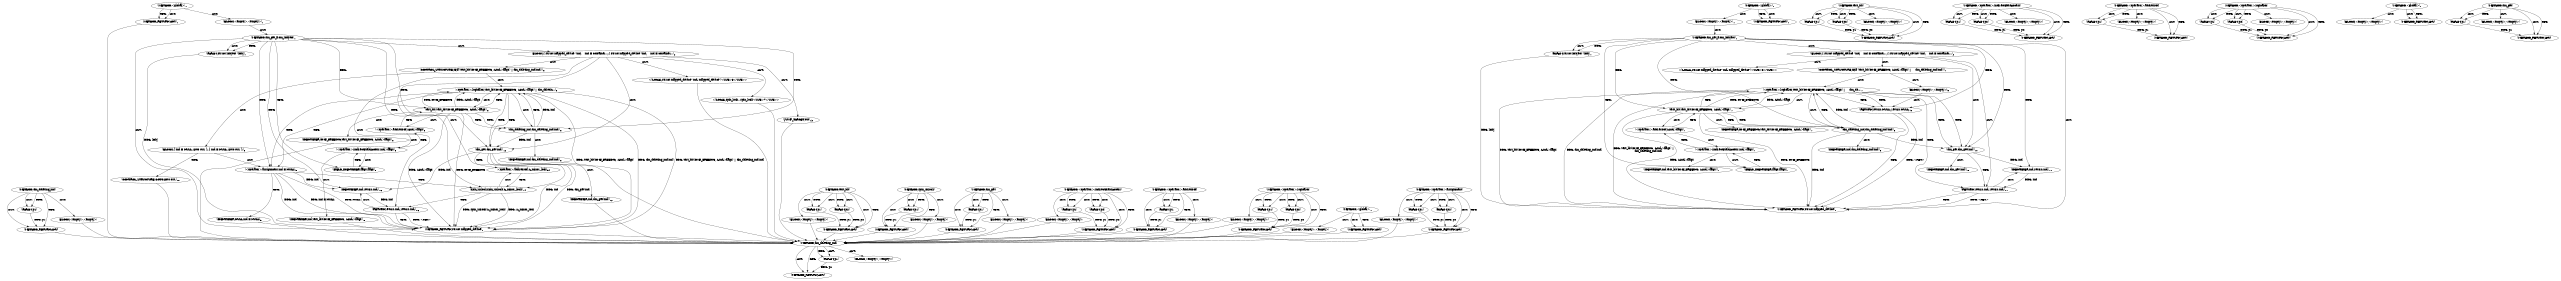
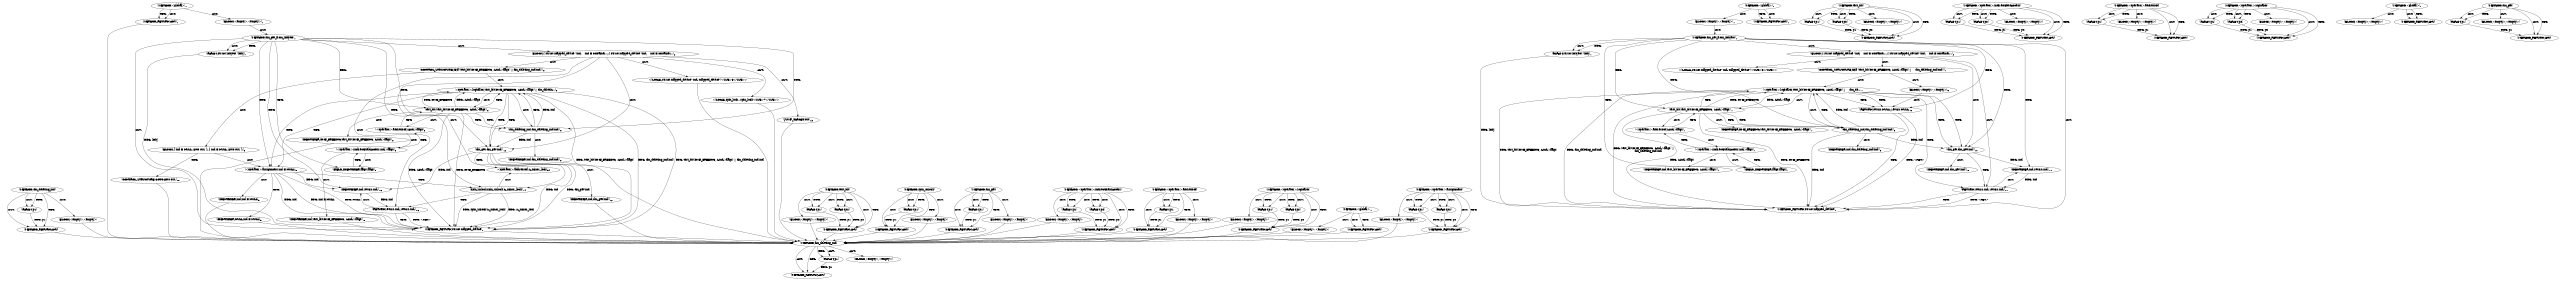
edge "(<operator>.addressOf,&_minor_lock)" -> "(spin_unlock,spin_unlock(&_minor_lock))": removed, label "CFG:"
node "(IDENTIFIER,md,md = NULL)": added
